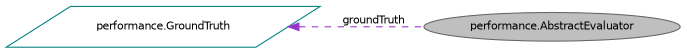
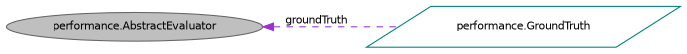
edge "performance.AbstractEvaluator" -> "performance.GroundTruth": reversed
